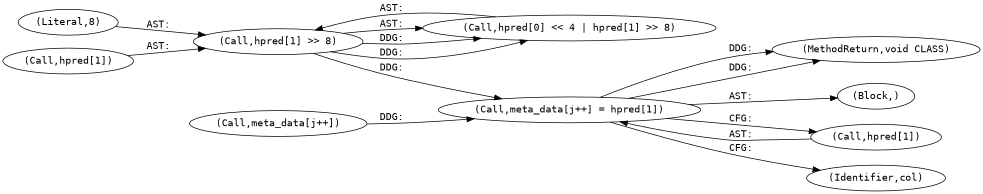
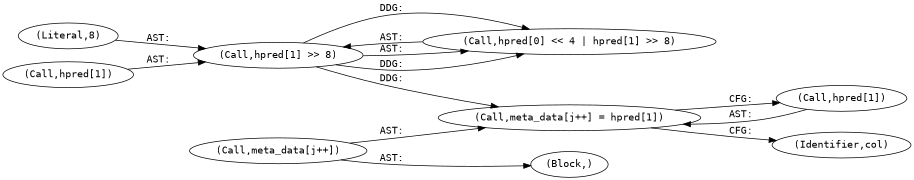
node "(MethodReturn,void CLASS)": removed
edge "(Call,meta_data[j++] = hpred[1])" -> "(Block,)": now "(Call,meta_data[j++])" -> "(Block,)"
edge "(Call,meta_data[j++])" -> "(Call,meta_data[j++] = hpred[1])": label "DDG: " -> "AST: "
